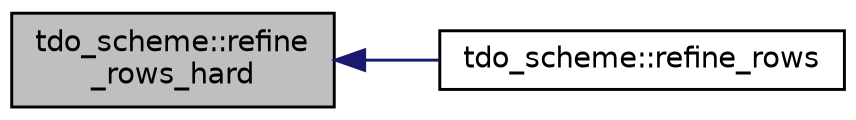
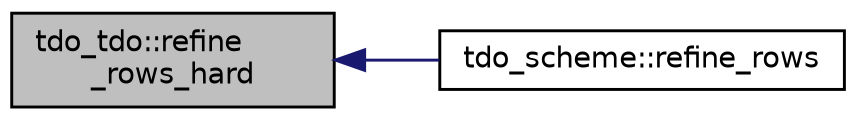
node "tdo_scheme::refine _rows_hard": label "tdo_scheme::refine _rows_hard" -> "tdo_tdo::refine _rows_hard"
